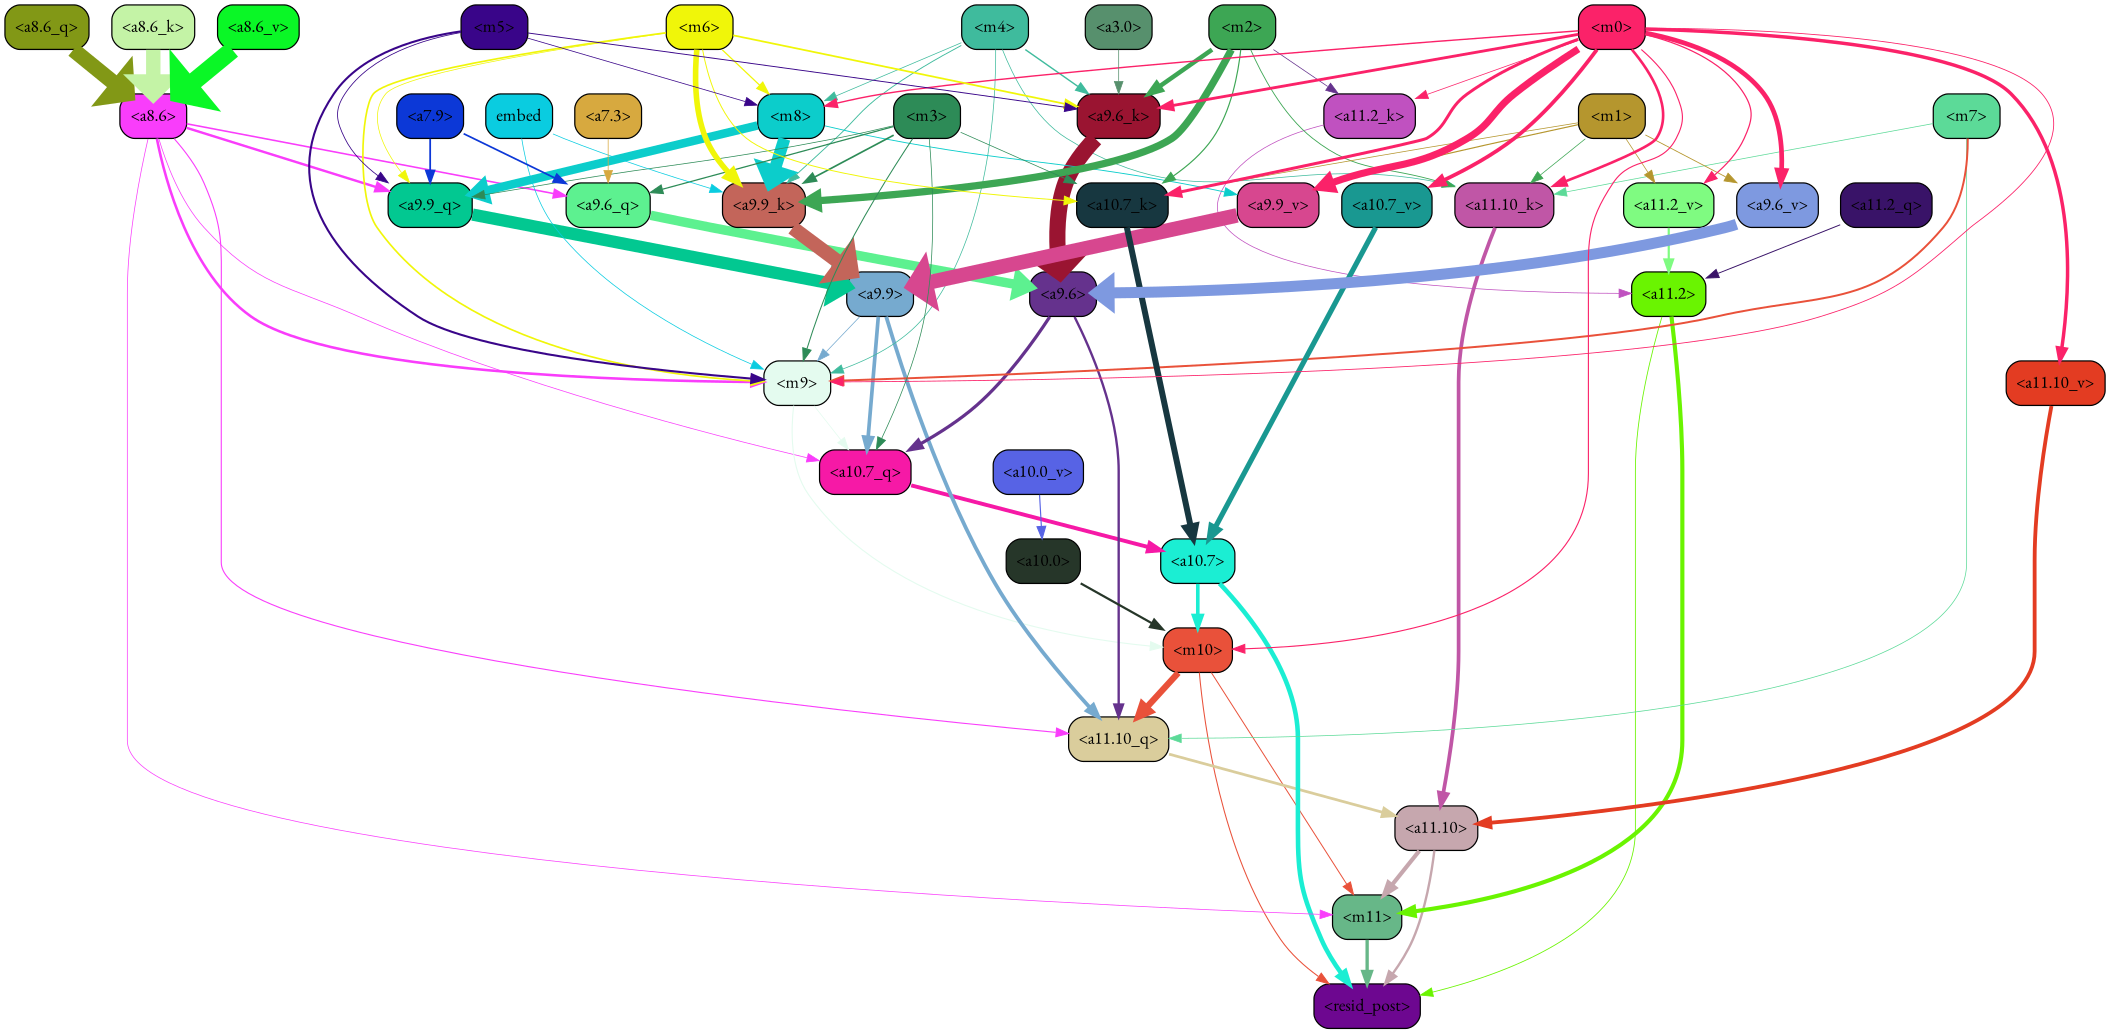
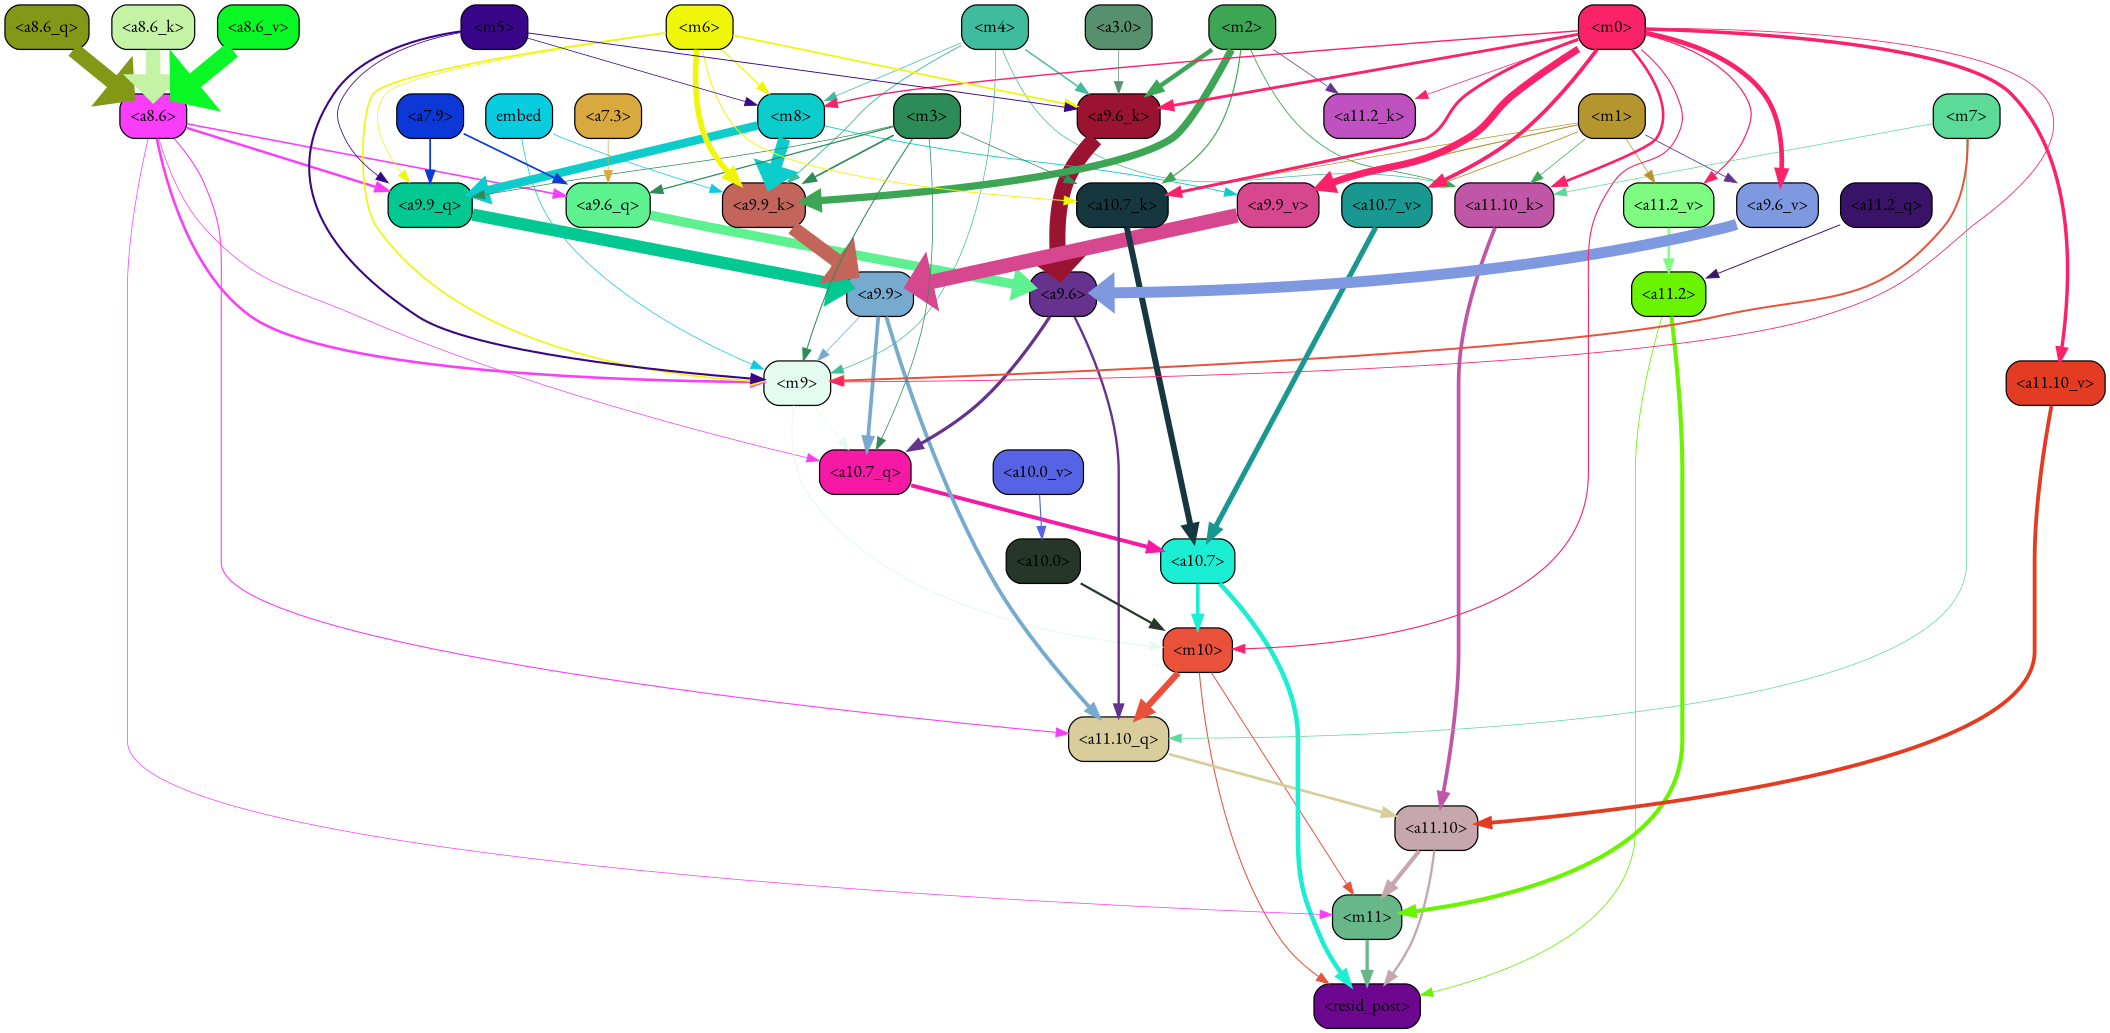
edge "<m1>" -> "<a9.6_v>": color #b5962e -> #65328d
edge "<m1>" -> "<a10.7_v>": added
edge "<a11.2_k>" -> "<a11.2>": removed
